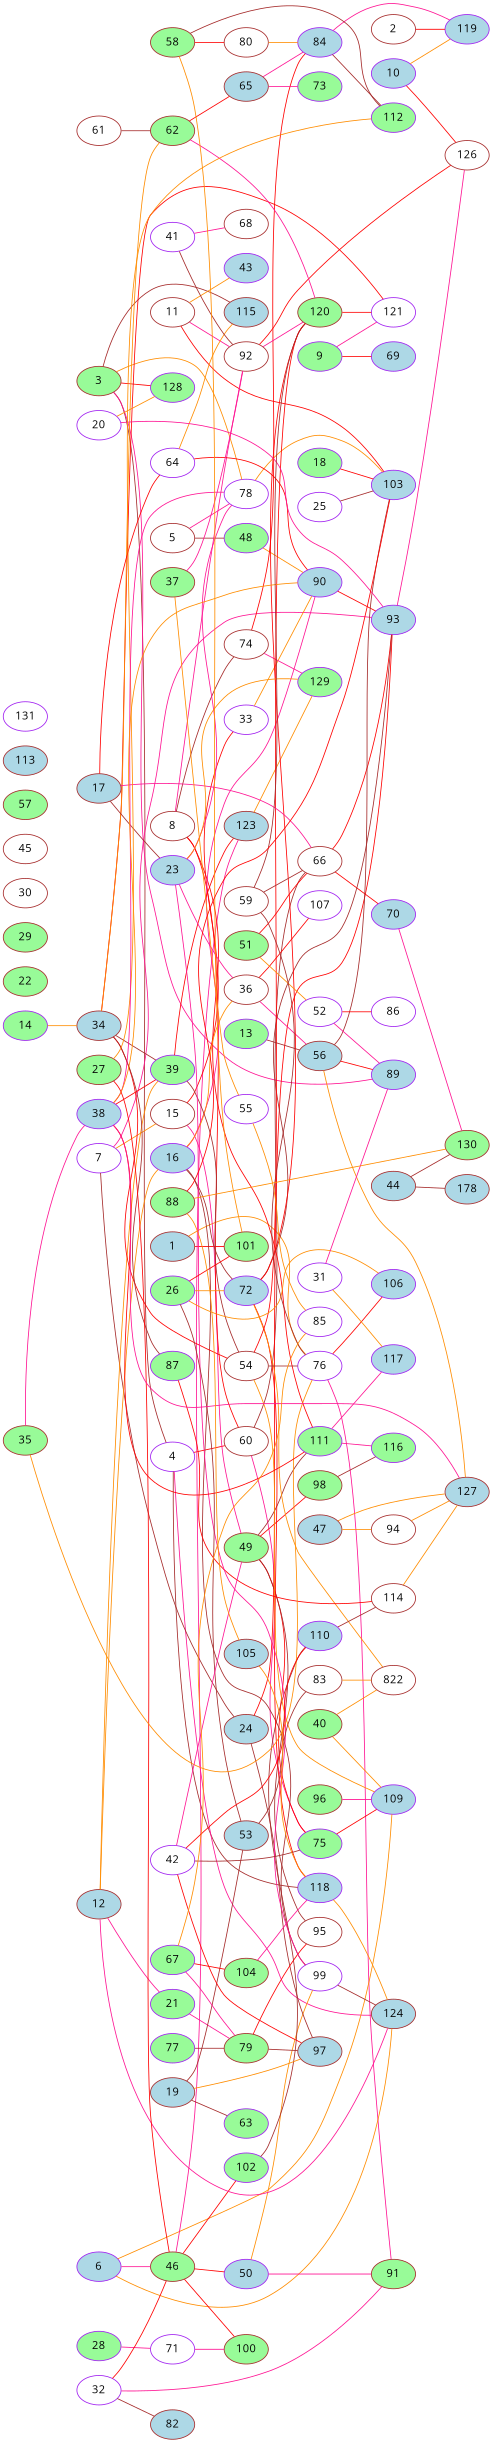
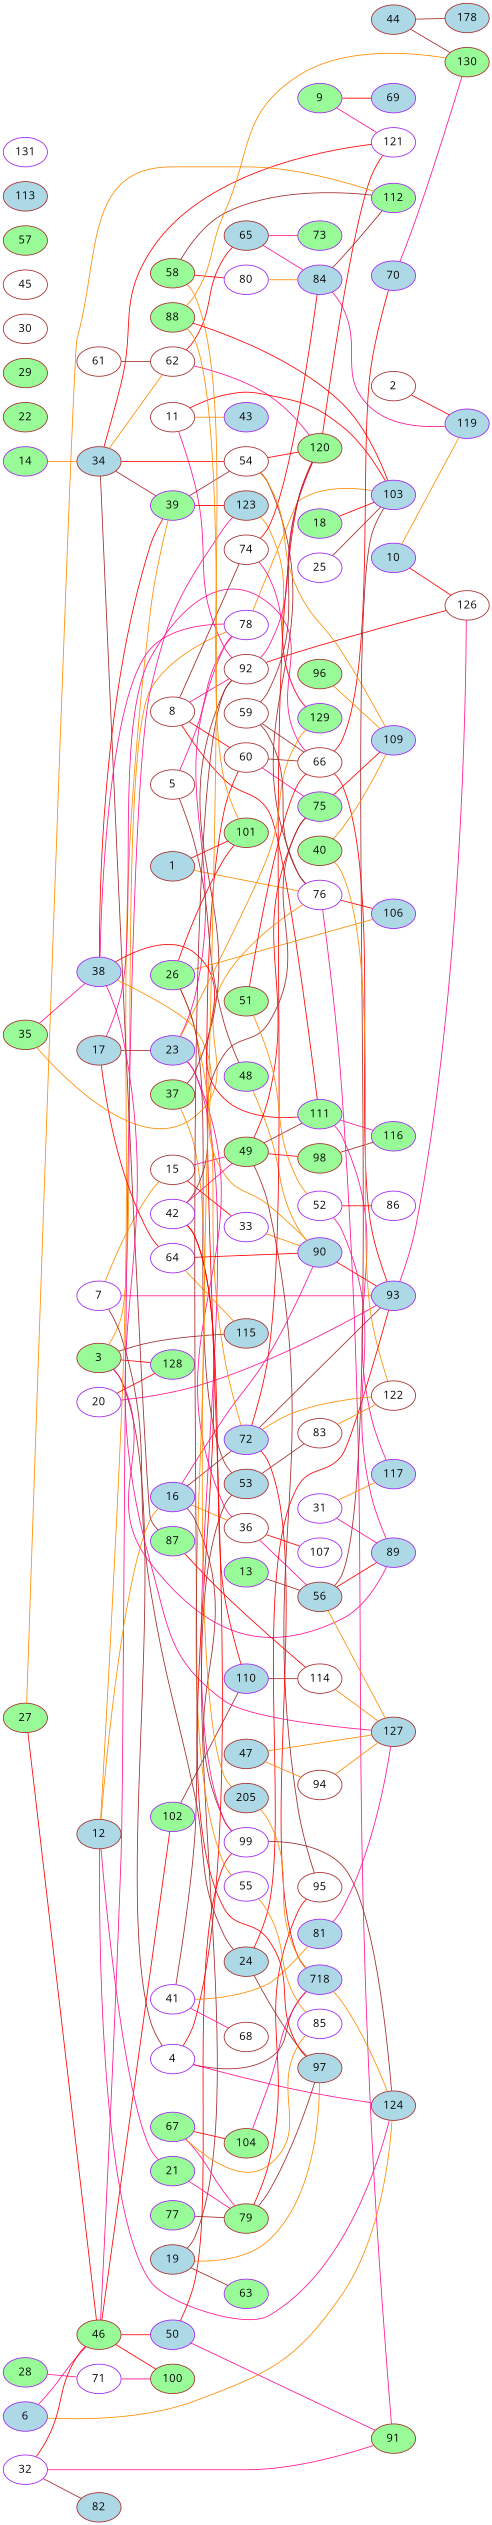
node "80": color brown -> purple
node "62": fillcolor palegreen -> white
edge "128" -- "20": color darkorange -> red
edge "92" -- "37": color deeppink -> brown
node "105": label "105" -> "205"
node "822": label "822" -> "122"
edge "96" -- "109": color deeppink -> darkorange
node "118": label "118" -> "718"
node "81": added
edge "109" -- "6": removed
edge "99" -- "50": color darkorange -> red
